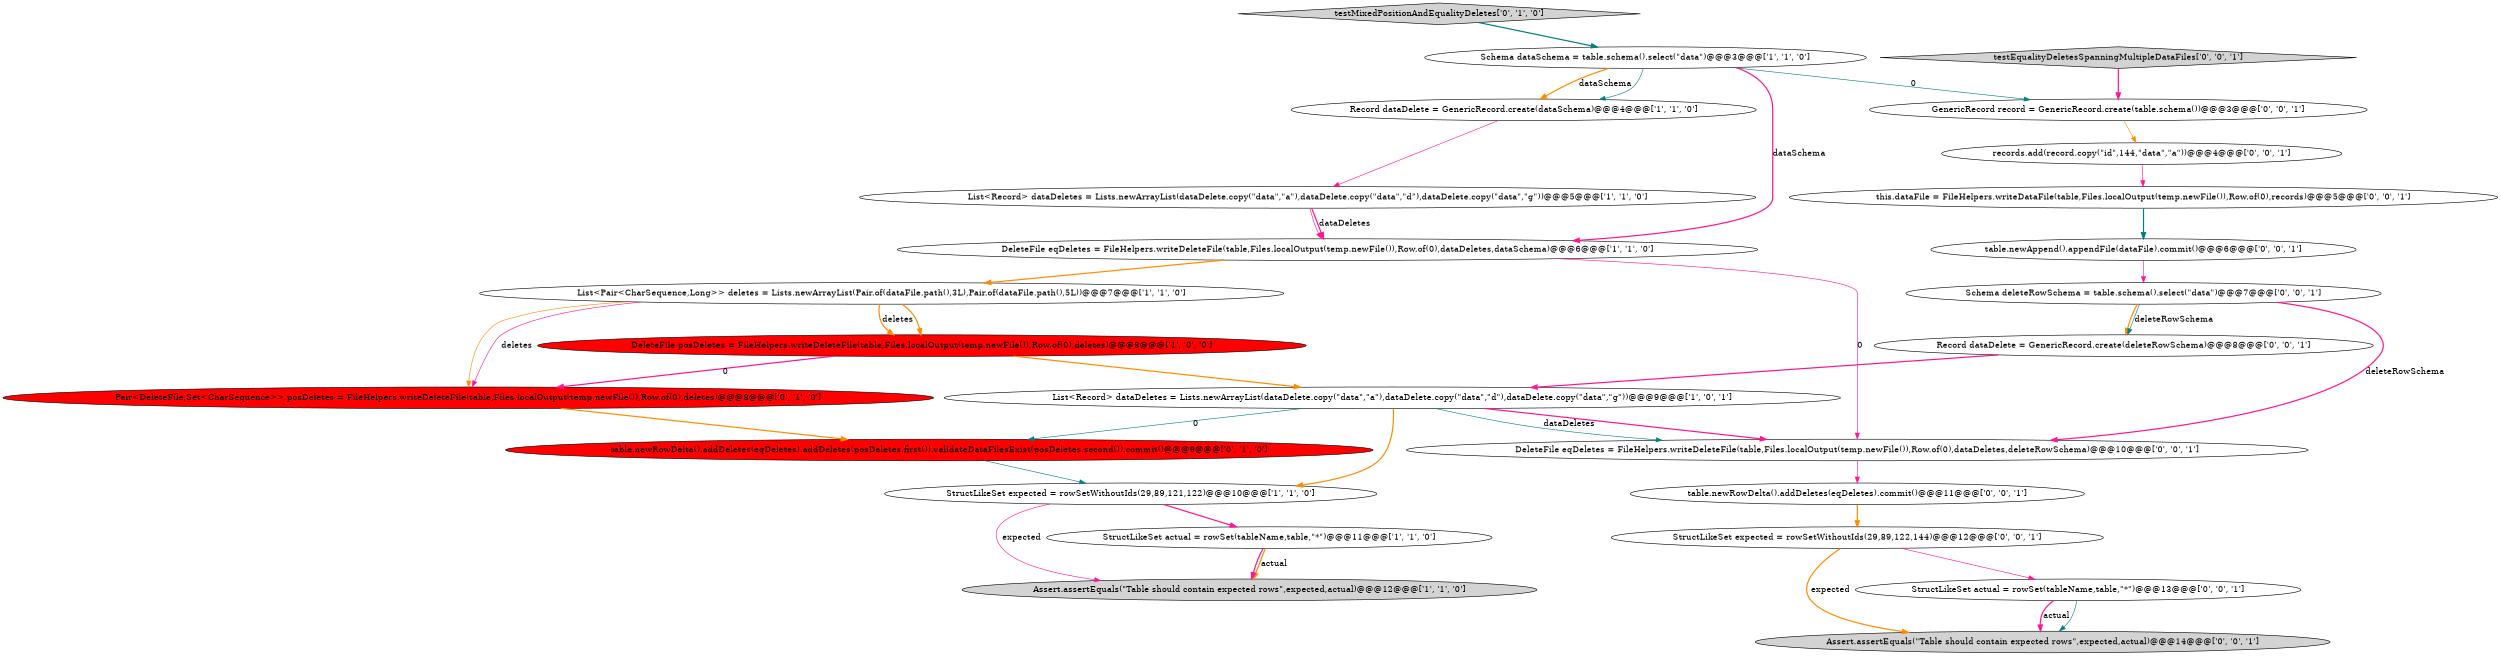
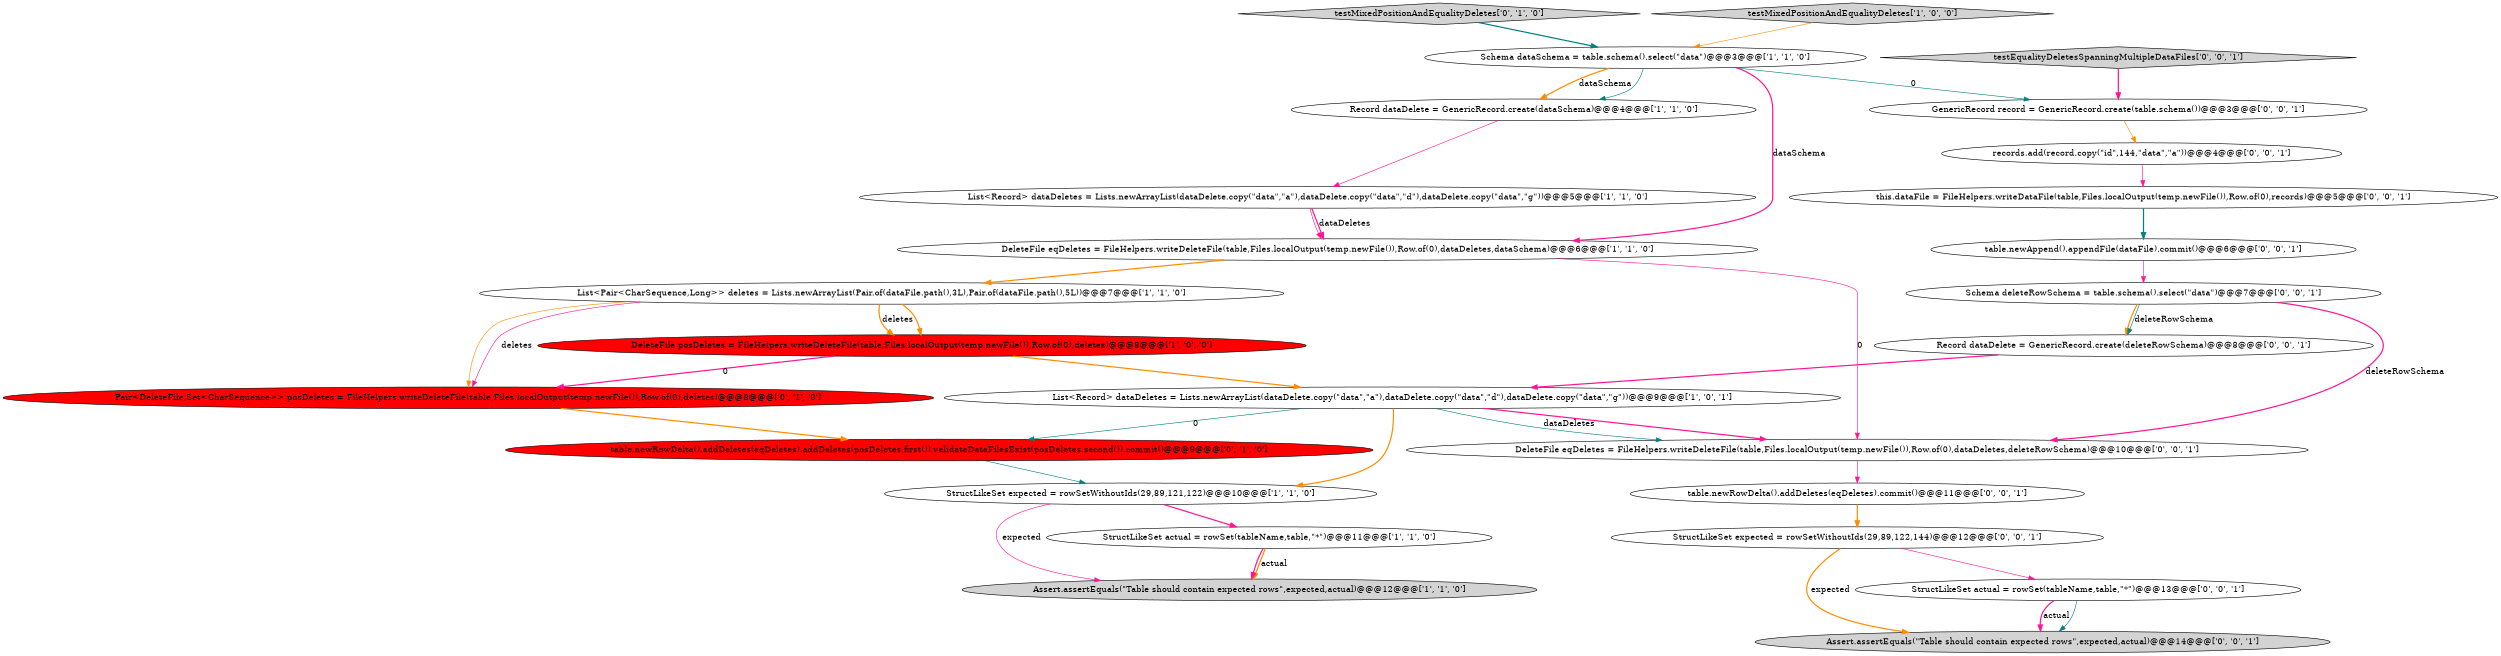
node "testMixedPositionAndEqualityDeletes['1', '0', '0']": added
